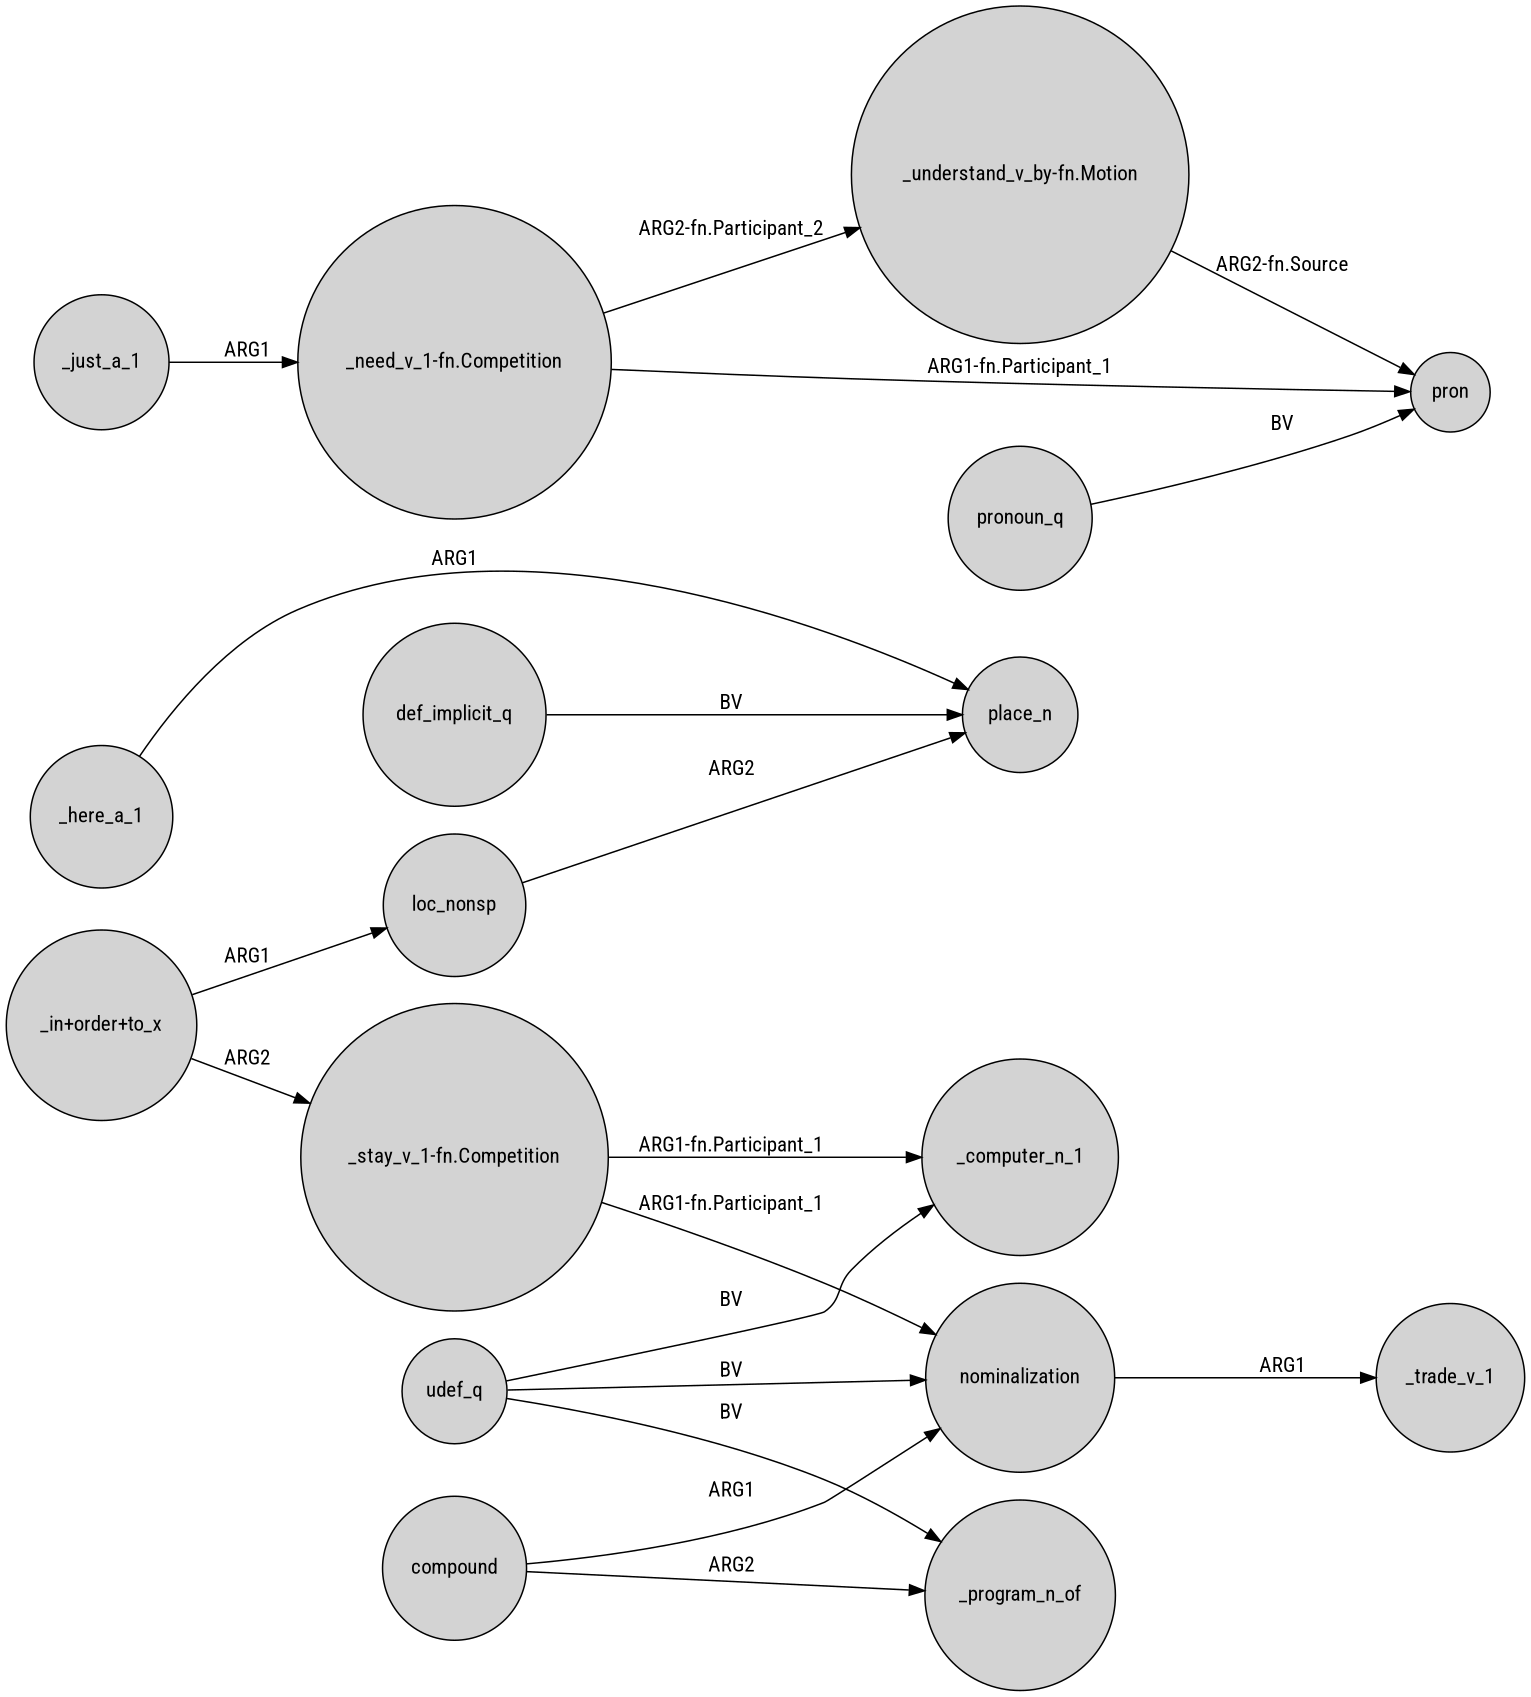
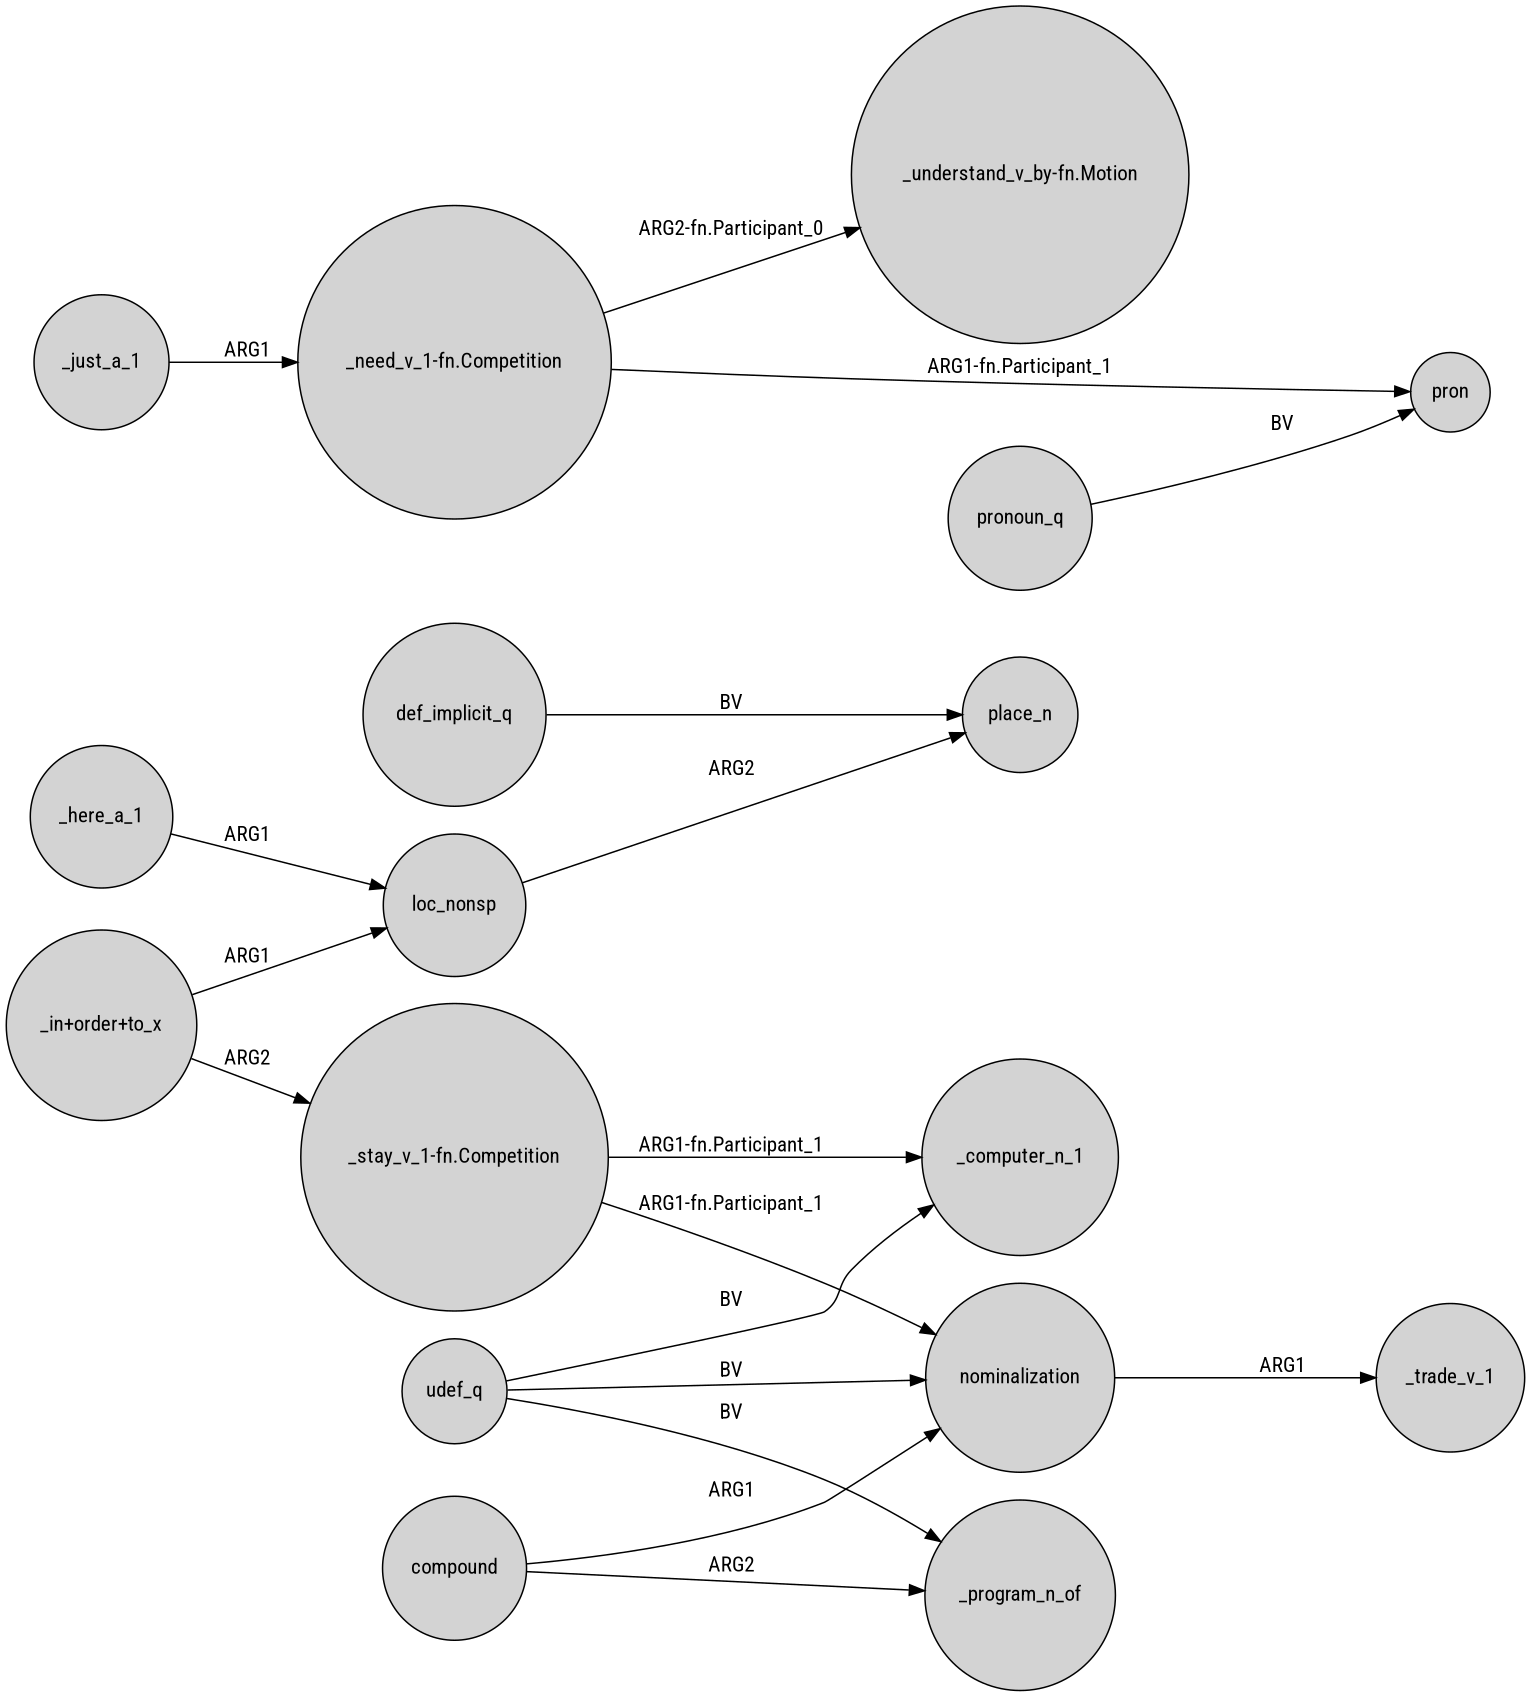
edge "_need_v_1-fn.Competition" -> "_understand_v_by-fn.Motion": label "ARG2-fn.Participant_2" -> "ARG2-fn.Participant_0"
edge "_understand_v_by-fn.Motion" -> "pron": removed, label "ARG2-fn.Source"
edge "_here_a_1" -> "place_n": now "_here_a_1" -> "loc_nonsp"
